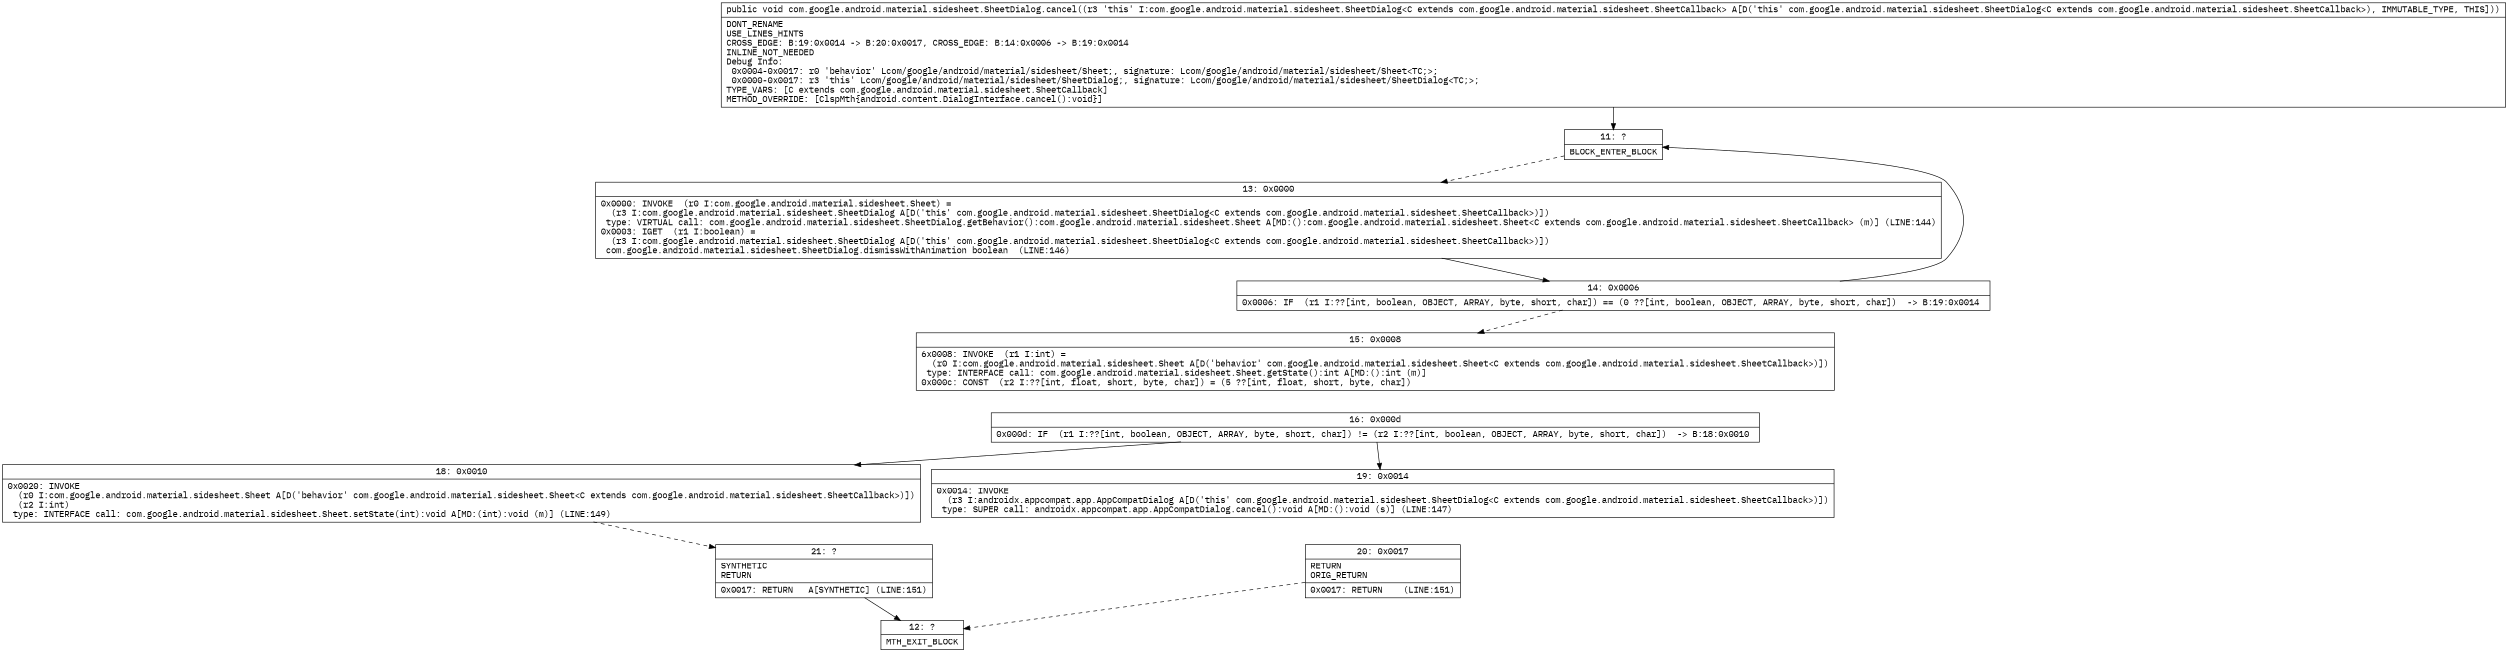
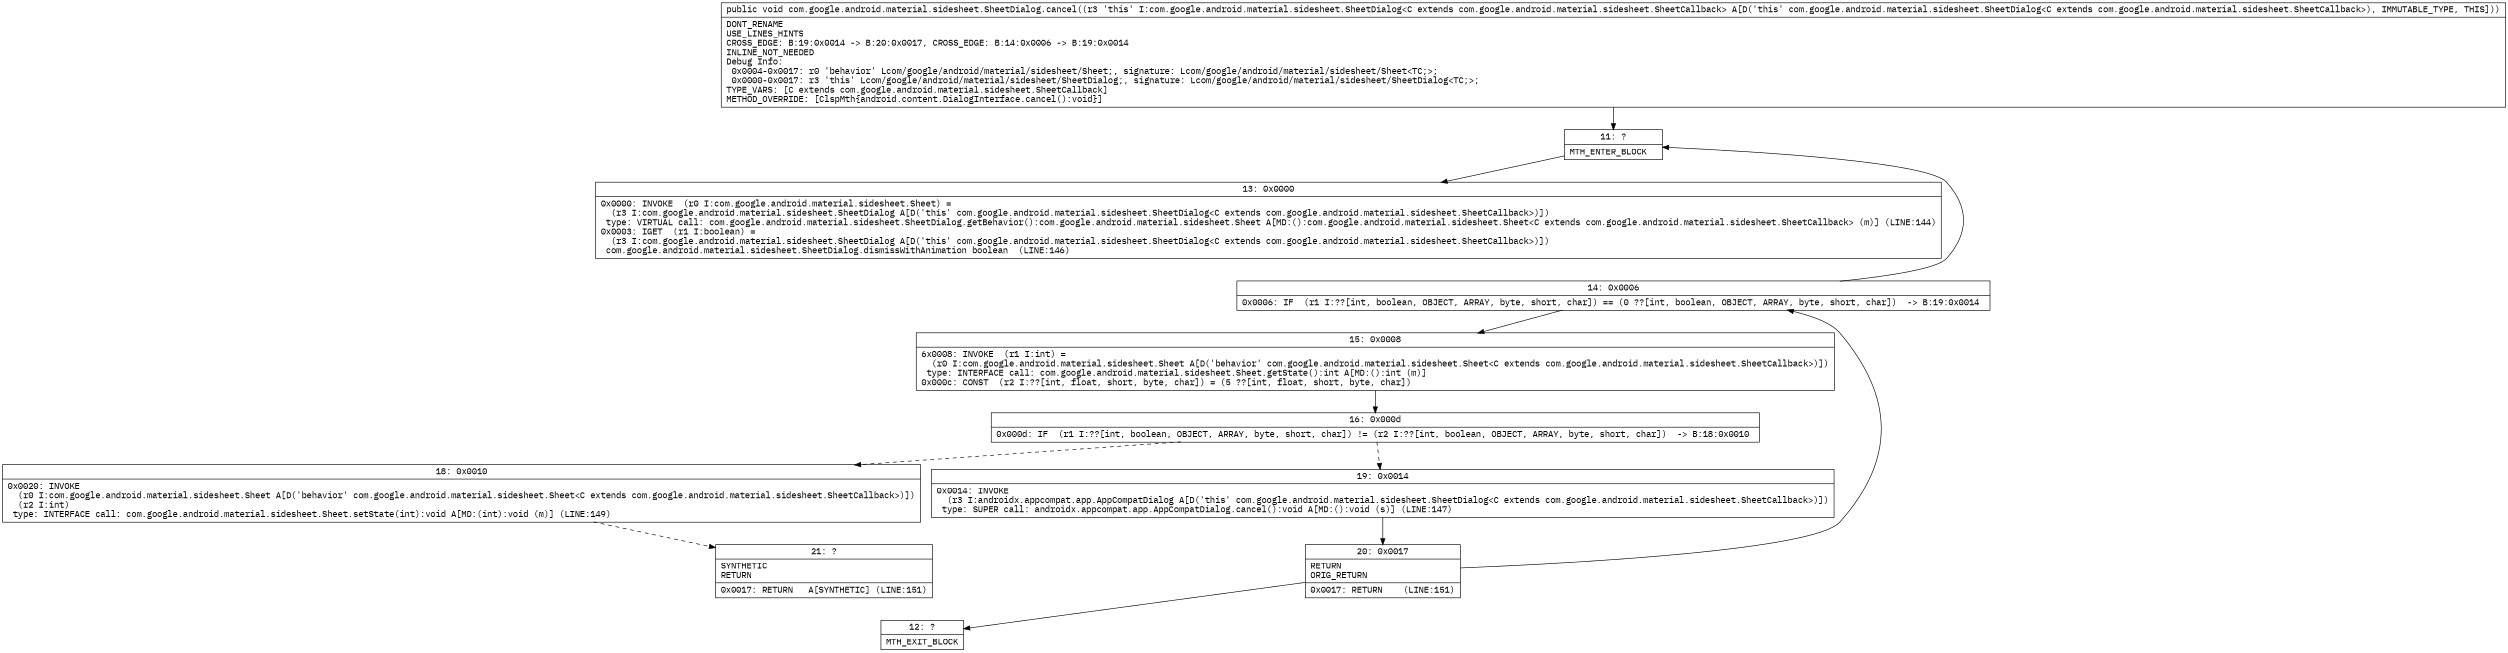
node "11: ?": text "BLOCK_ENTER_BLOCK" -> "MTH_ENTER_BLOCK"
edge "11: ?" -> "13: 0x0000": style dashed -> solid
edge "13: 0x0000" -> "14: 0x0006": now "20: 0x0017" -> "14: 0x0006"
edge "14: 0x0006" -> "15: 0x0008": style dashed -> solid
edge "15: 0x0008" -> "16: 0x000d": added
edge "16: 0x000d" -> "18: 0x0010": style solid -> dashed
edge "16: 0x000d" -> "19: 0x0014": style solid -> dashed
edge "19: 0x0014" -> "20: 0x0017": added
edge "20: 0x0017" -> "12: ?": style dashed -> solid
edge "21: ?" -> "12: ?": removed
